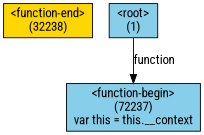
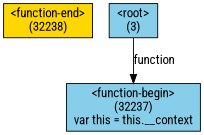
node "<root> (1)": label "<root> (1)" -> "<root> (3)"
node "<function-begin> (72237) var this = this.__context": label "<function-begin> (72237) var this = this.__context" -> "<function-begin> (32237) var this = this.__context"
